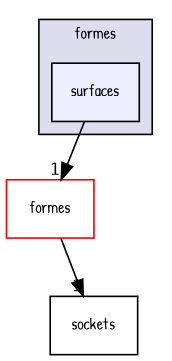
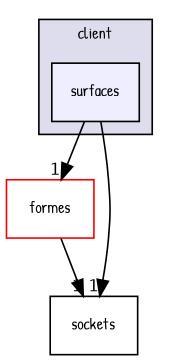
cluster "formes": label "formes" -> "client"
edge "surfaces" -> "sockets": added
